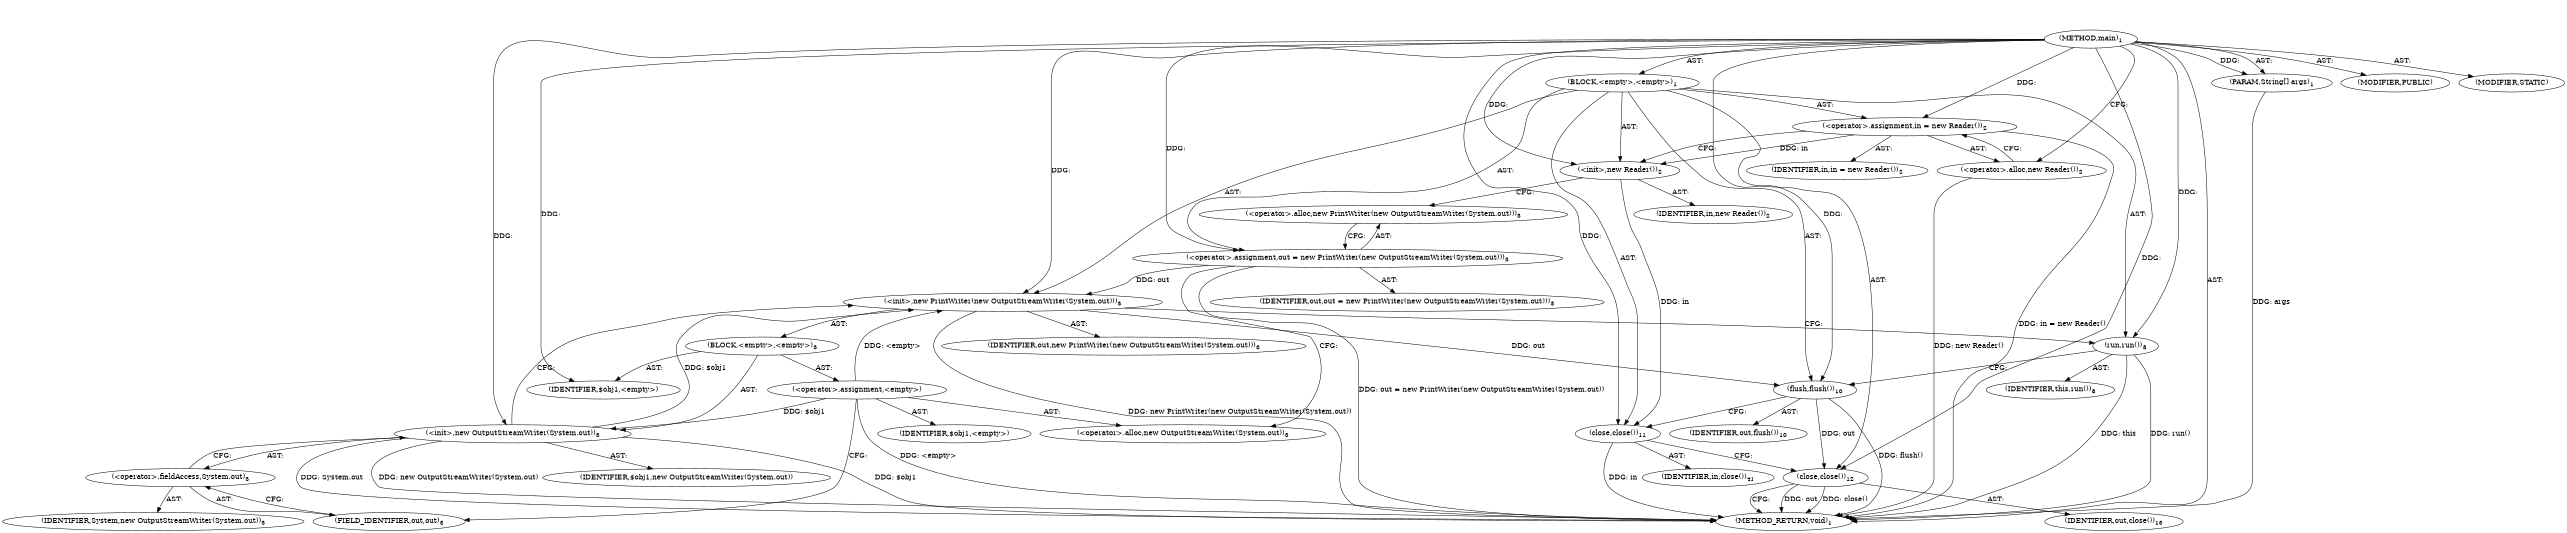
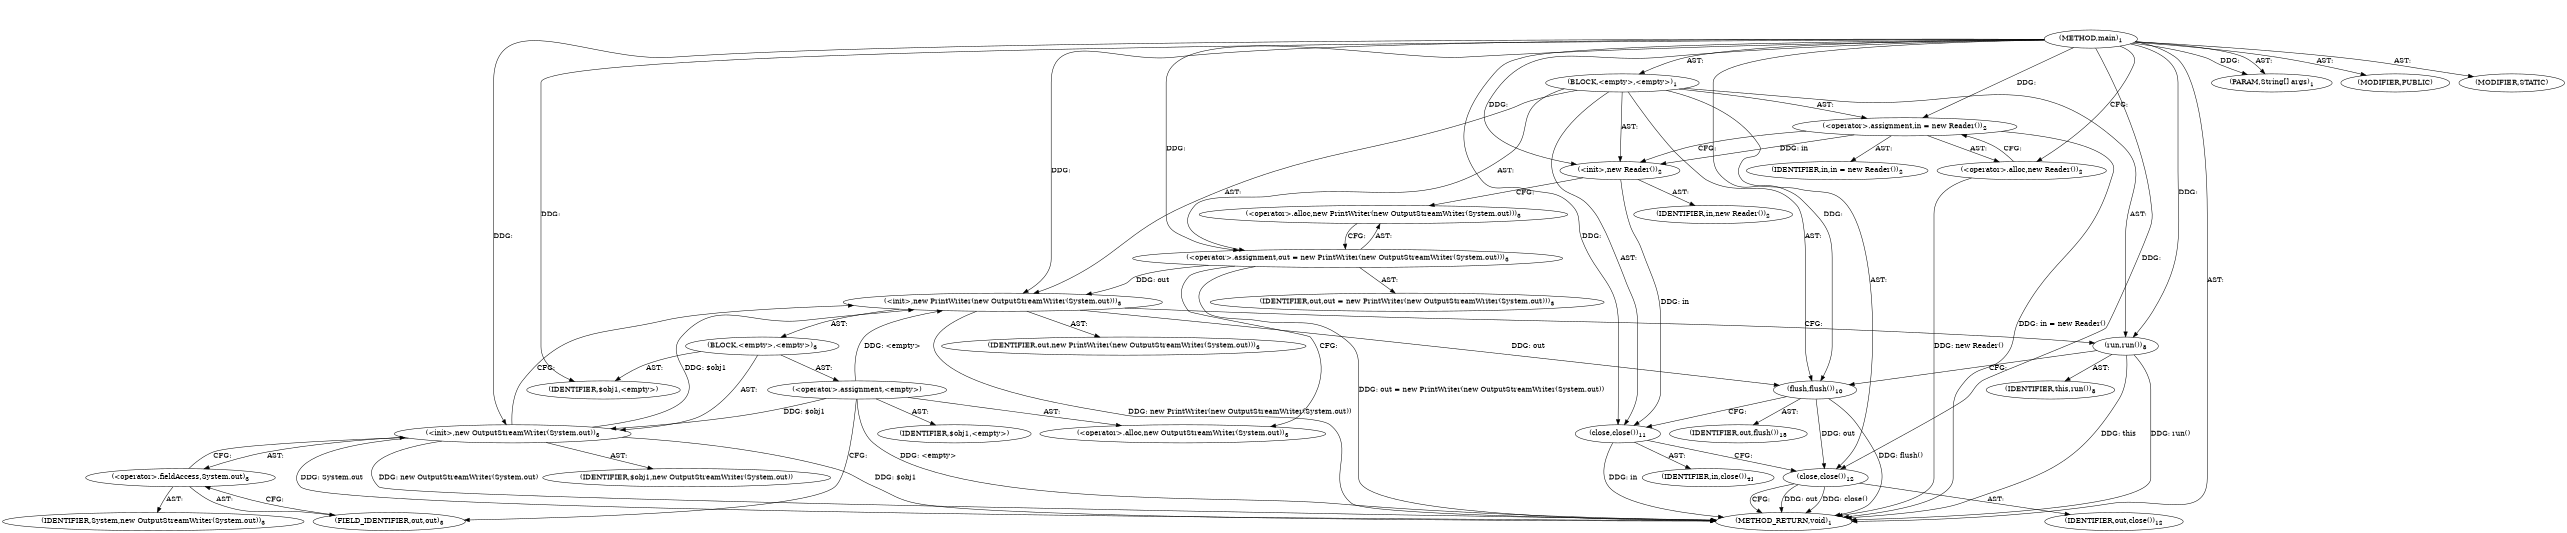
node "(IDENTIFIER,out,flush())": text "10" -> "15"
edge "(PARAM,String[] args)" -> "(METHOD_RETURN,void)": removed, label "DDG: args"
node "(IDENTIFIER,out,close())": text "13" -> "12"
